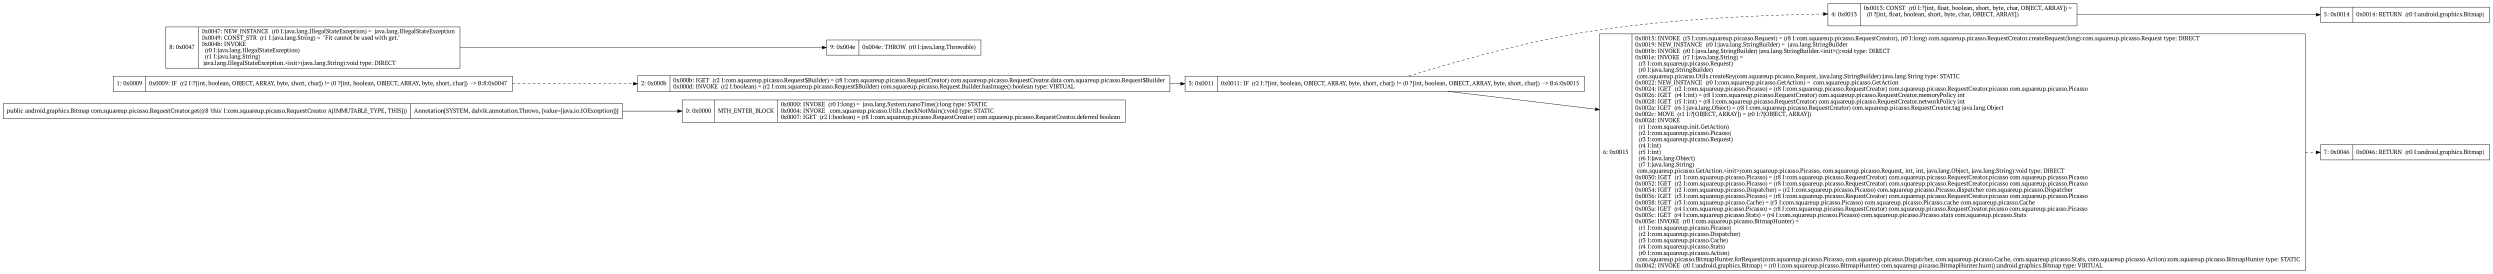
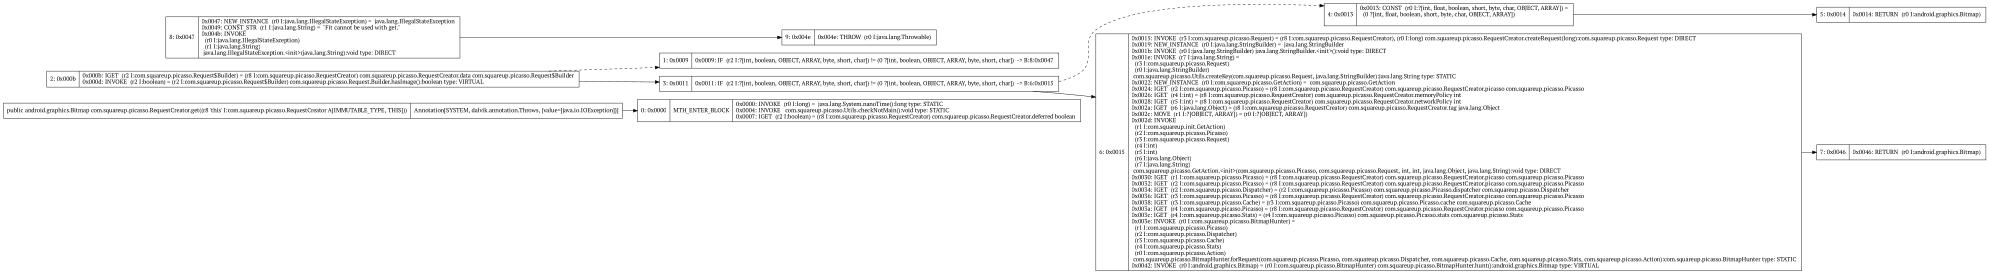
edge "1: 0x0009" -> "2: 0x000b": reversed
edge "6: 0x0015" -> "7: 0x0046": style dashed -> solid
